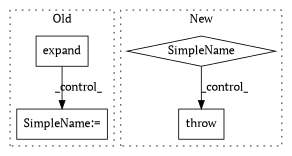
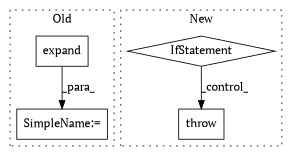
node "SimpleName": label "SimpleName" -> "IfStatement"
edge "expand" -> "SimpleName:=": label "_control_" -> "_para_"
